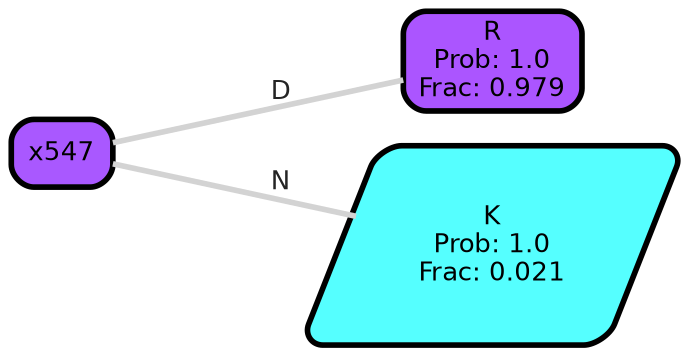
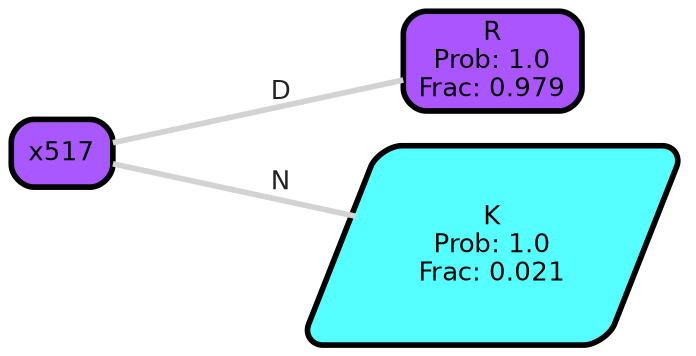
node "x547": label "x547" -> "x517"
